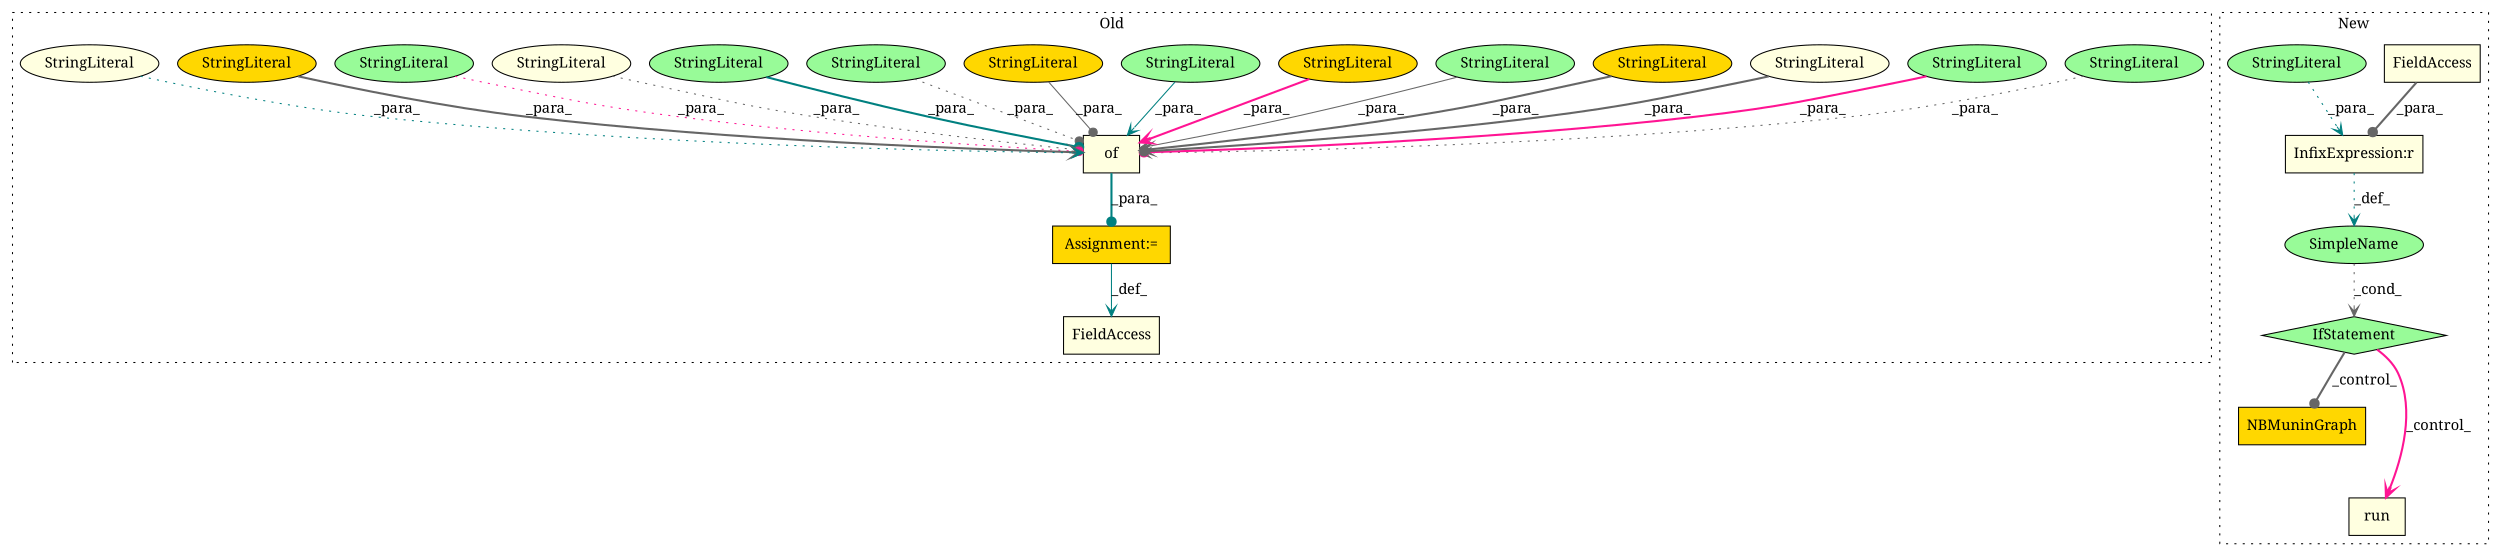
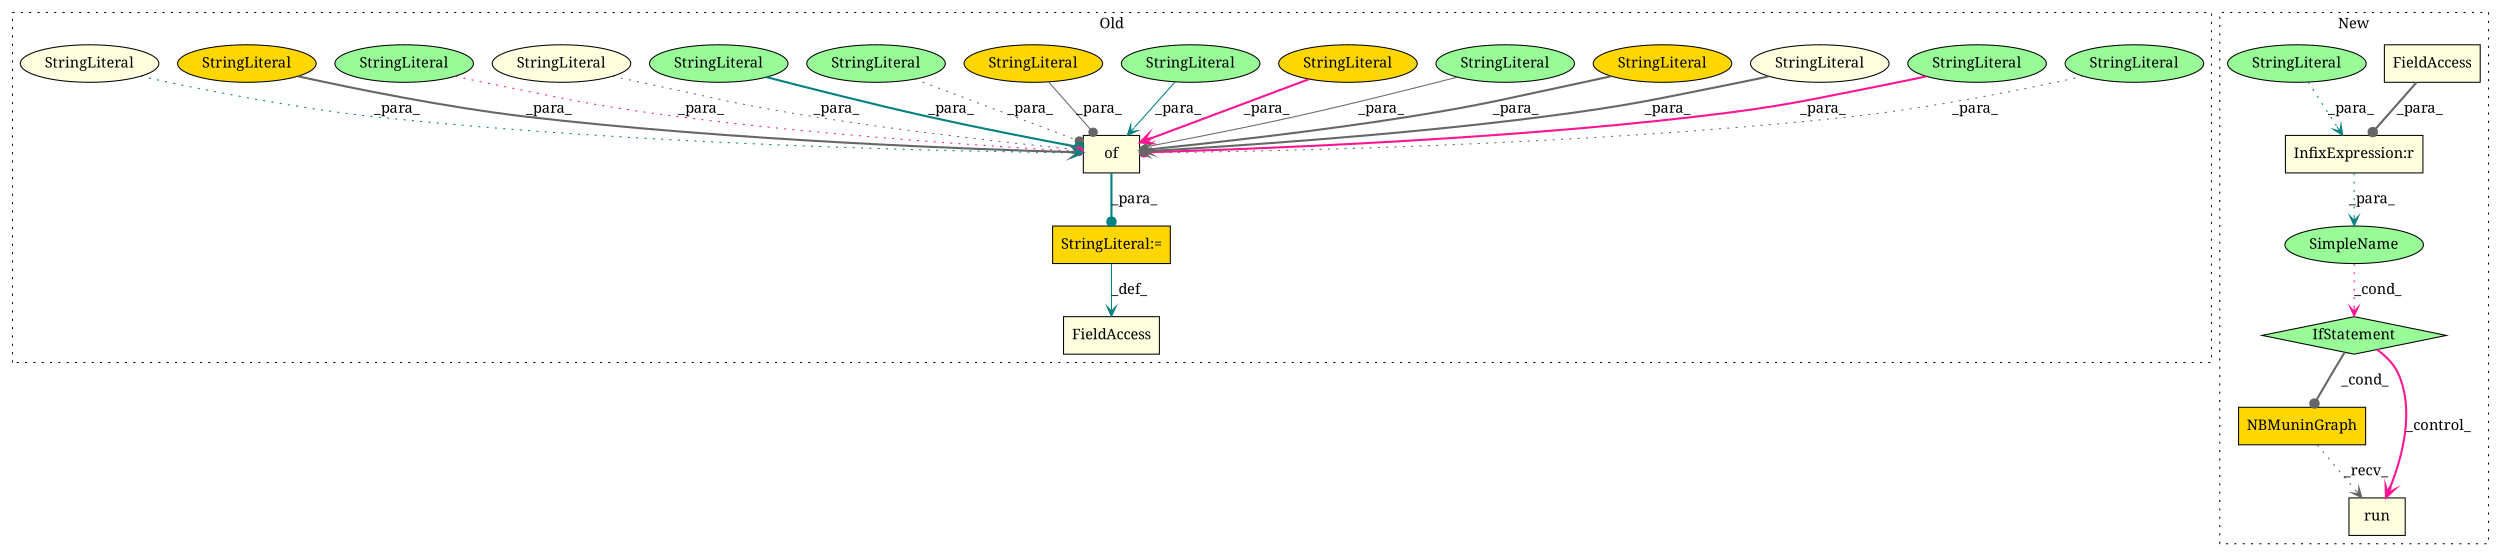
edge "InfixExpression:r" -> "SimpleName": label "_def_" -> "_para_"
node "Assignment:=": label "Assignment:=" -> "StringLiteral:="
edge "SimpleName" -> "IfStatement": color gray40 -> deeppink
edge "IfStatement" -> "NBMuninGraph": label "_control_" -> "_cond_"
edge "NBMuninGraph" -> "run": added, label "_recv_"
